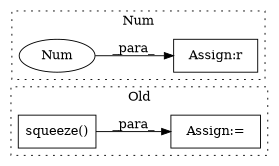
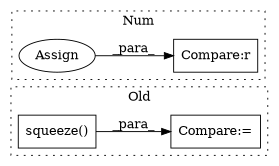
node "Num": label "Num" -> "Assign"
node "Assign:r": label "Assign:r" -> "Compare:r"
node "Assign:=": label "Assign:=" -> "Compare:="
